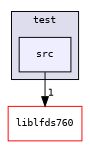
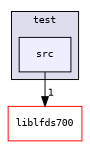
node "liblfds760": label "liblfds760" -> "liblfds700"
